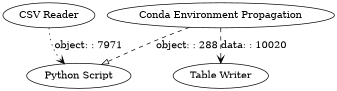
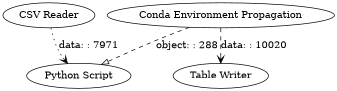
edge "CSV Reader" -> "Python Script": label "object: : 7971" -> "data: : 7971"
